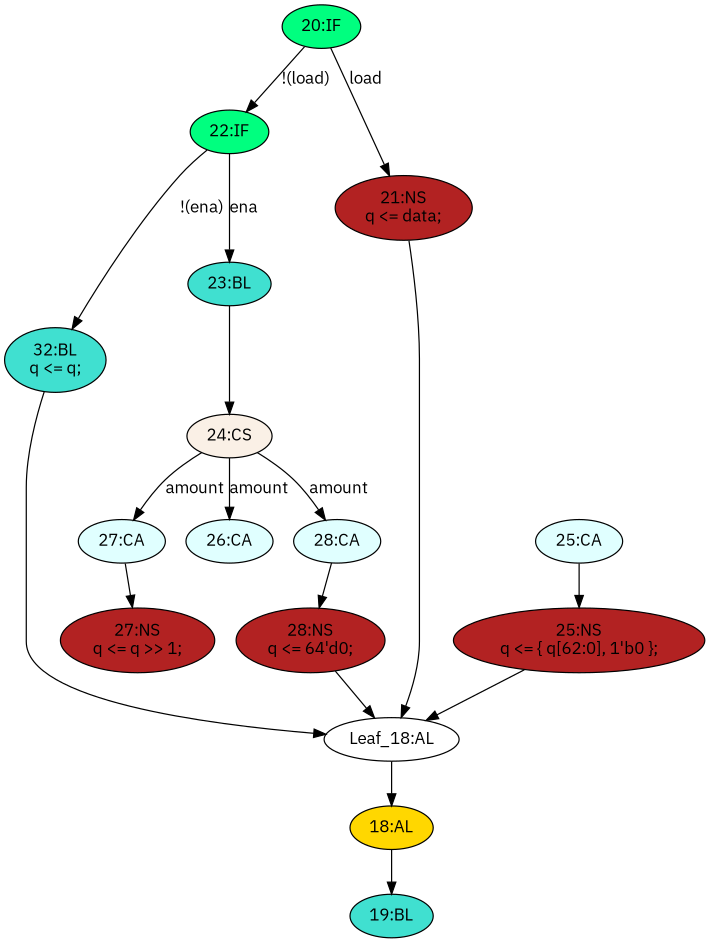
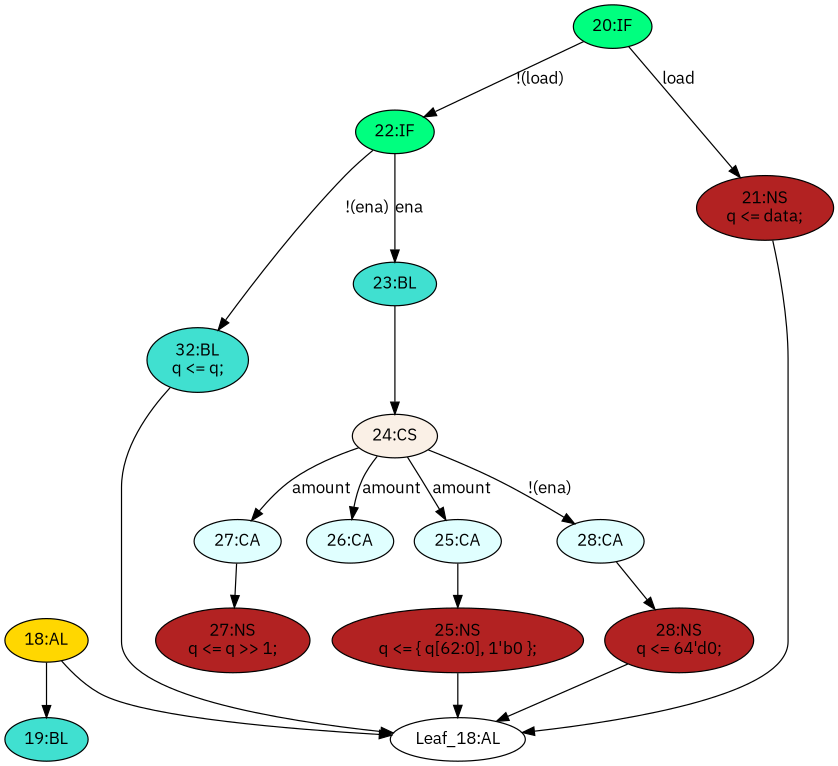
edge "24:CS" -> "25:CA": added, label "amount"
edge "24:CS" -> "28:CA": label "amount" -> "!(ena)"
edge "Leaf_18:AL" -> "18:AL": reversed
